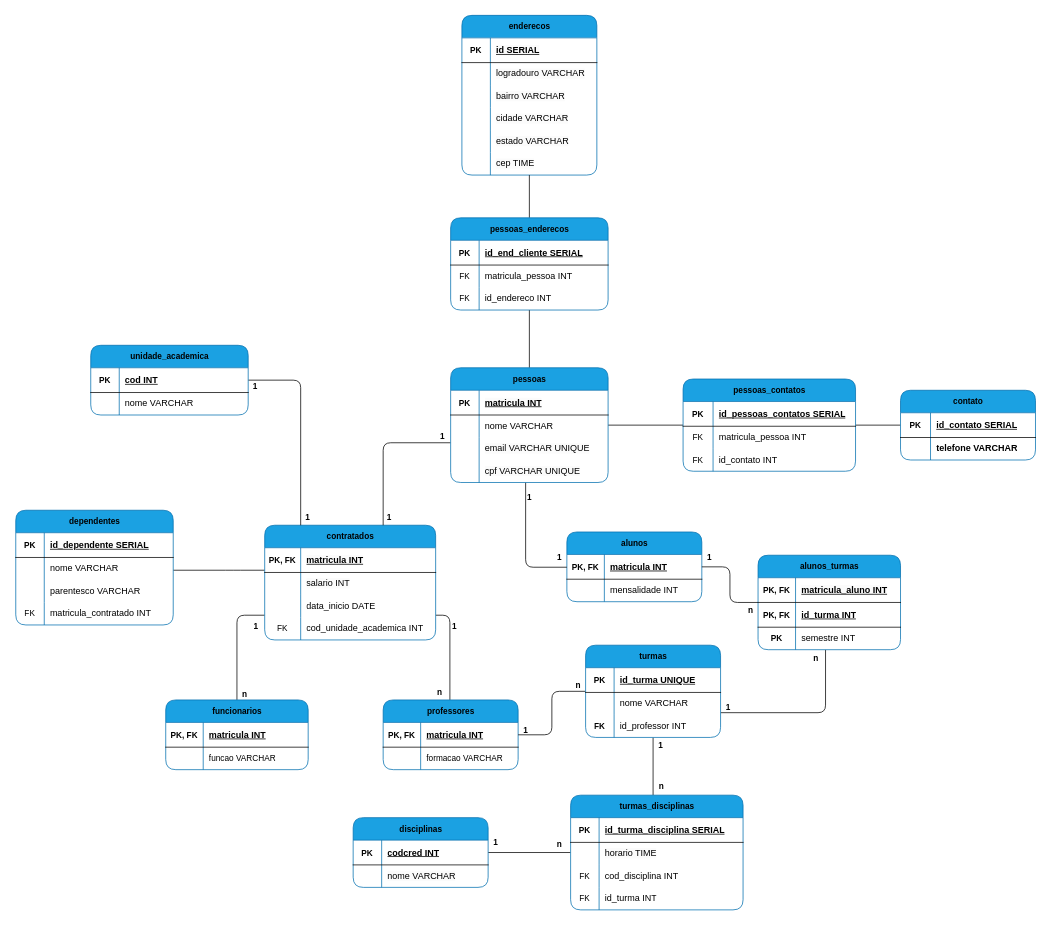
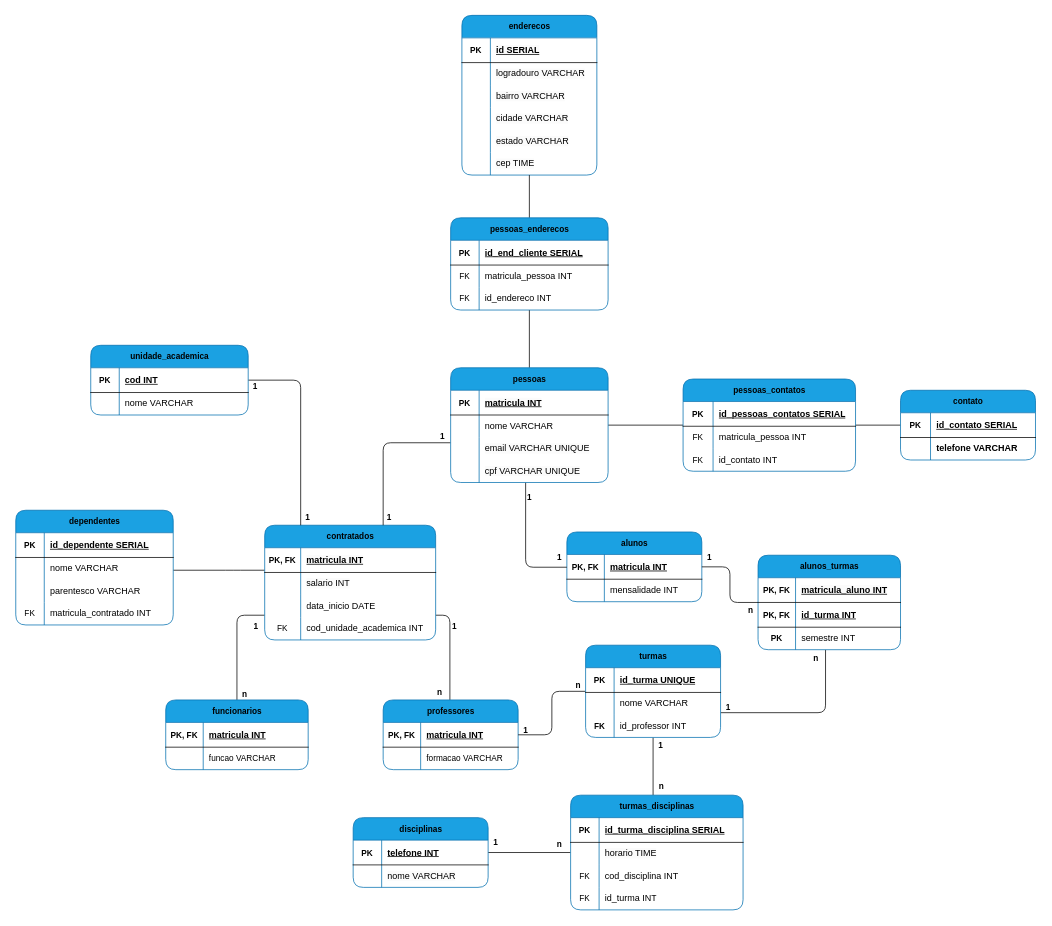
node "codcred INT": label "codcred INT" -> "telefone INT"
